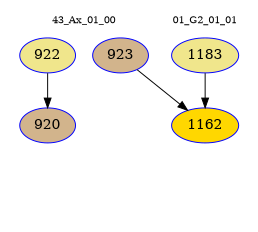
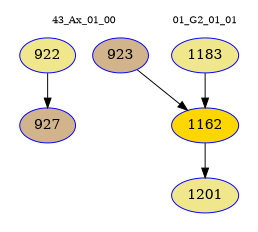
node "920": label "920" -> "927"
node "1201": added
